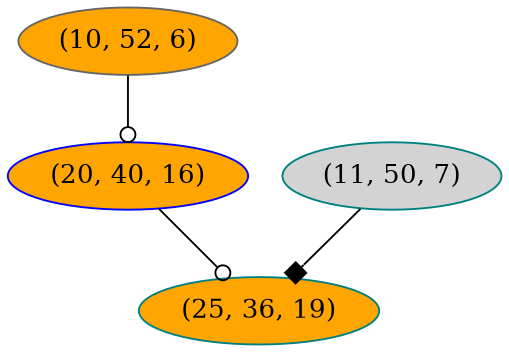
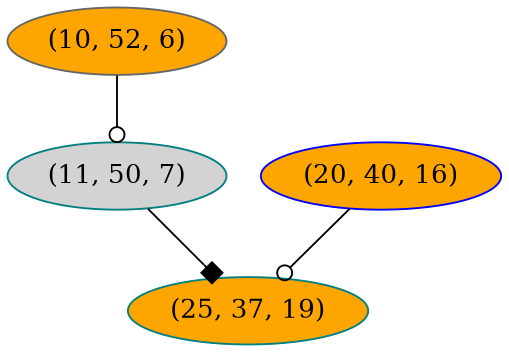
edge "(10, 52, 6)" -> "(20, 40, 16)": now "(10, 52, 6)" -> "(11, 50, 7)"
node "(25, 36, 19)": label "(25, 36, 19)" -> "(25, 37, 19)"
